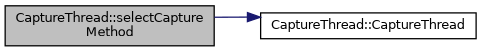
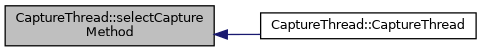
edge "CaptureThread::selectCapture Method" -> "CaptureThread::CaptureThread": reversed
